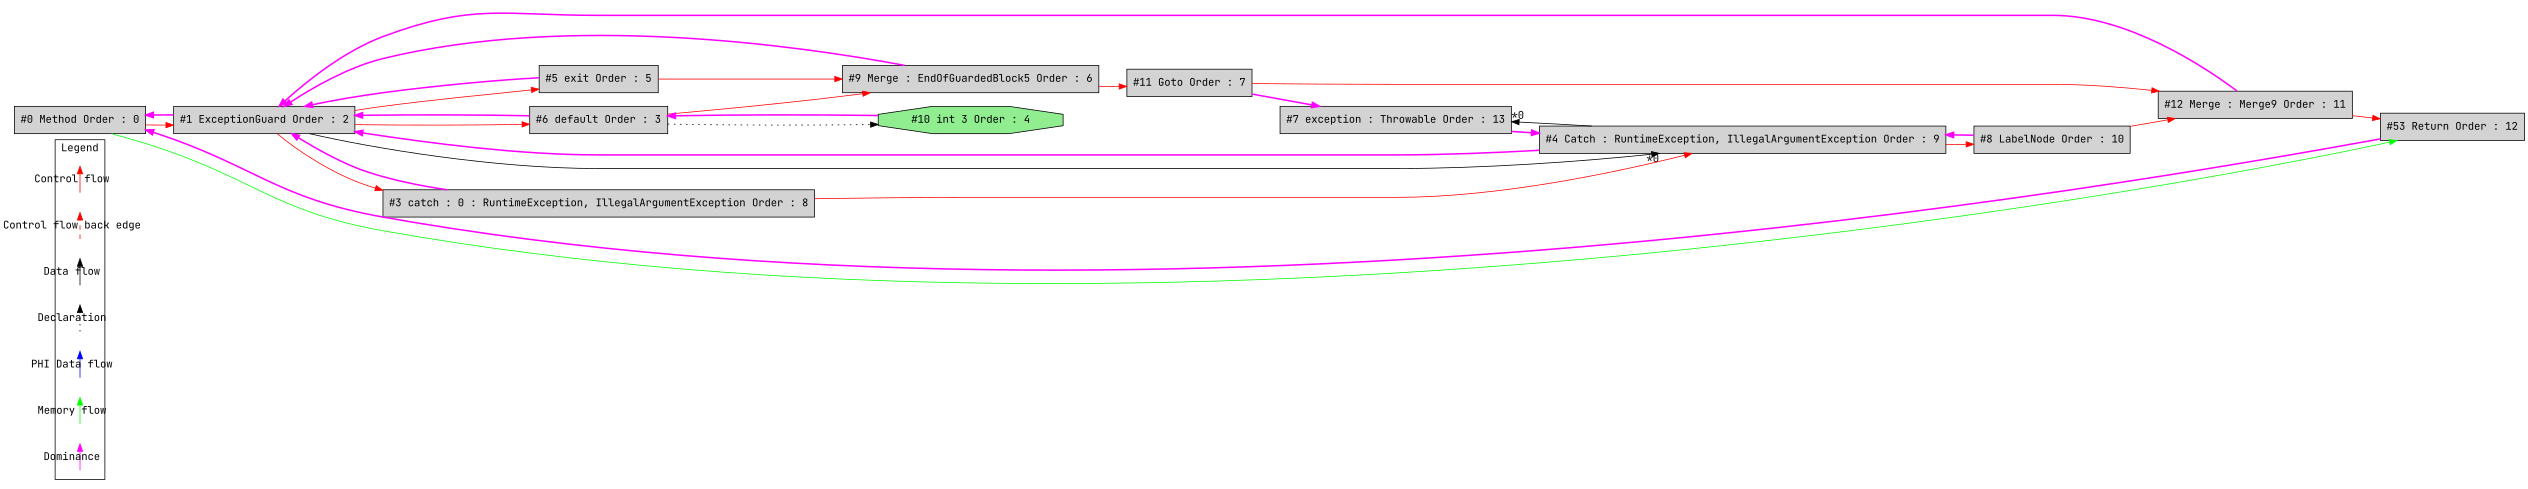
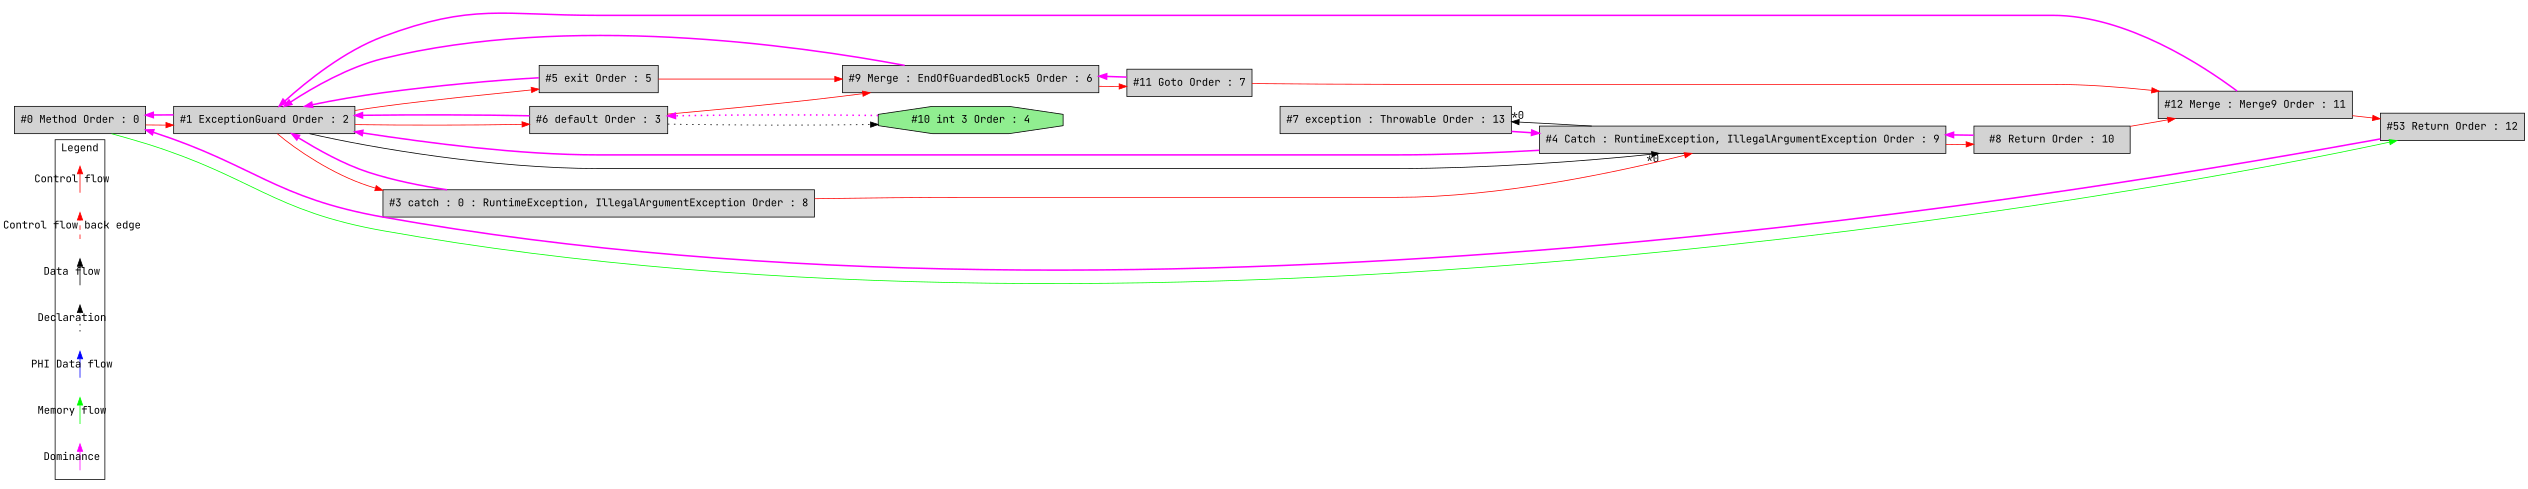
edge "#11 Goto Order : 7" -> "#7 exception : Throwable Order : 13": now "#11 Goto Order : 7" -> "#9 Merge : EndOfGuardedBlock5 Order : 6"
edge "#10 int 3 Order : 4" -> "#6 default Order : 3": style solid -> dotted
node "#8 LabelNode Order : 10": label "#8 LabelNode Order : 10" -> "#8 Return Order : 10"
